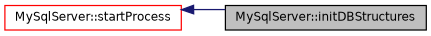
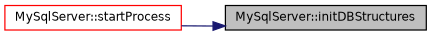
edge "MySqlServer::initDBStructures" -> "MySqlServer::startProcess": reversed
